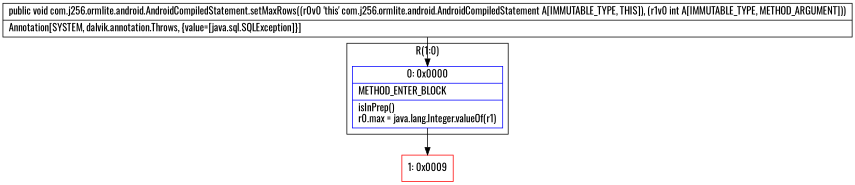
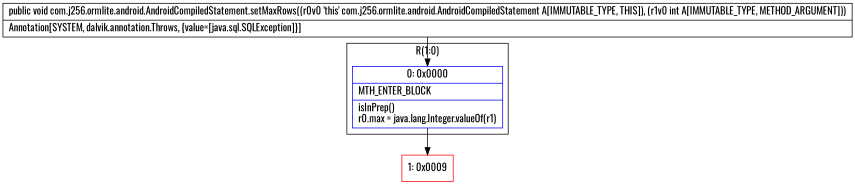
node "0: 0x0000": text "METHOD_ENTER_BLOCK" -> "MTH_ENTER_BLOCK"
